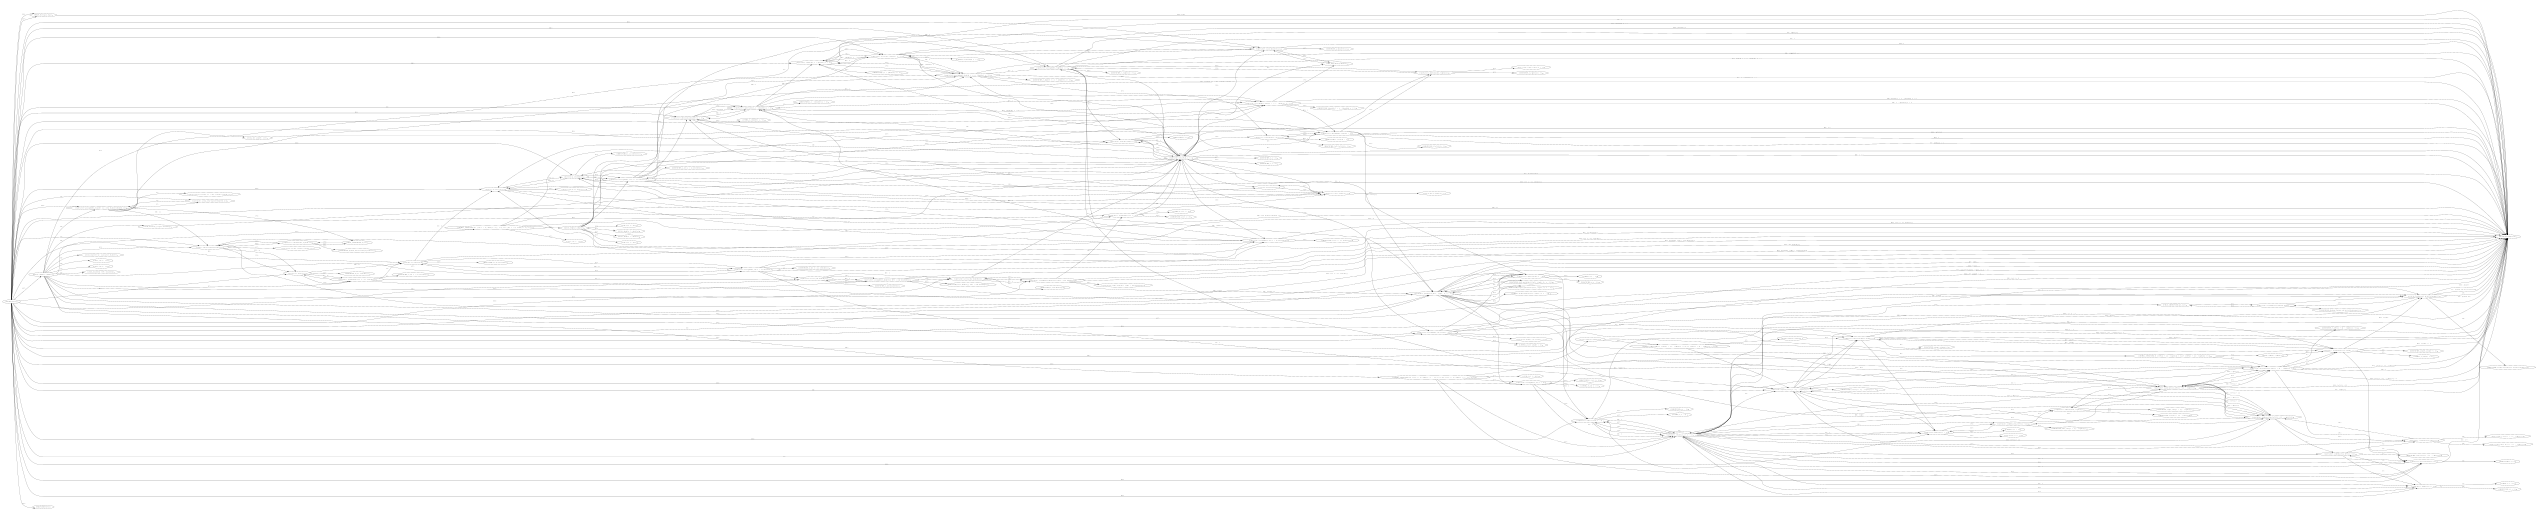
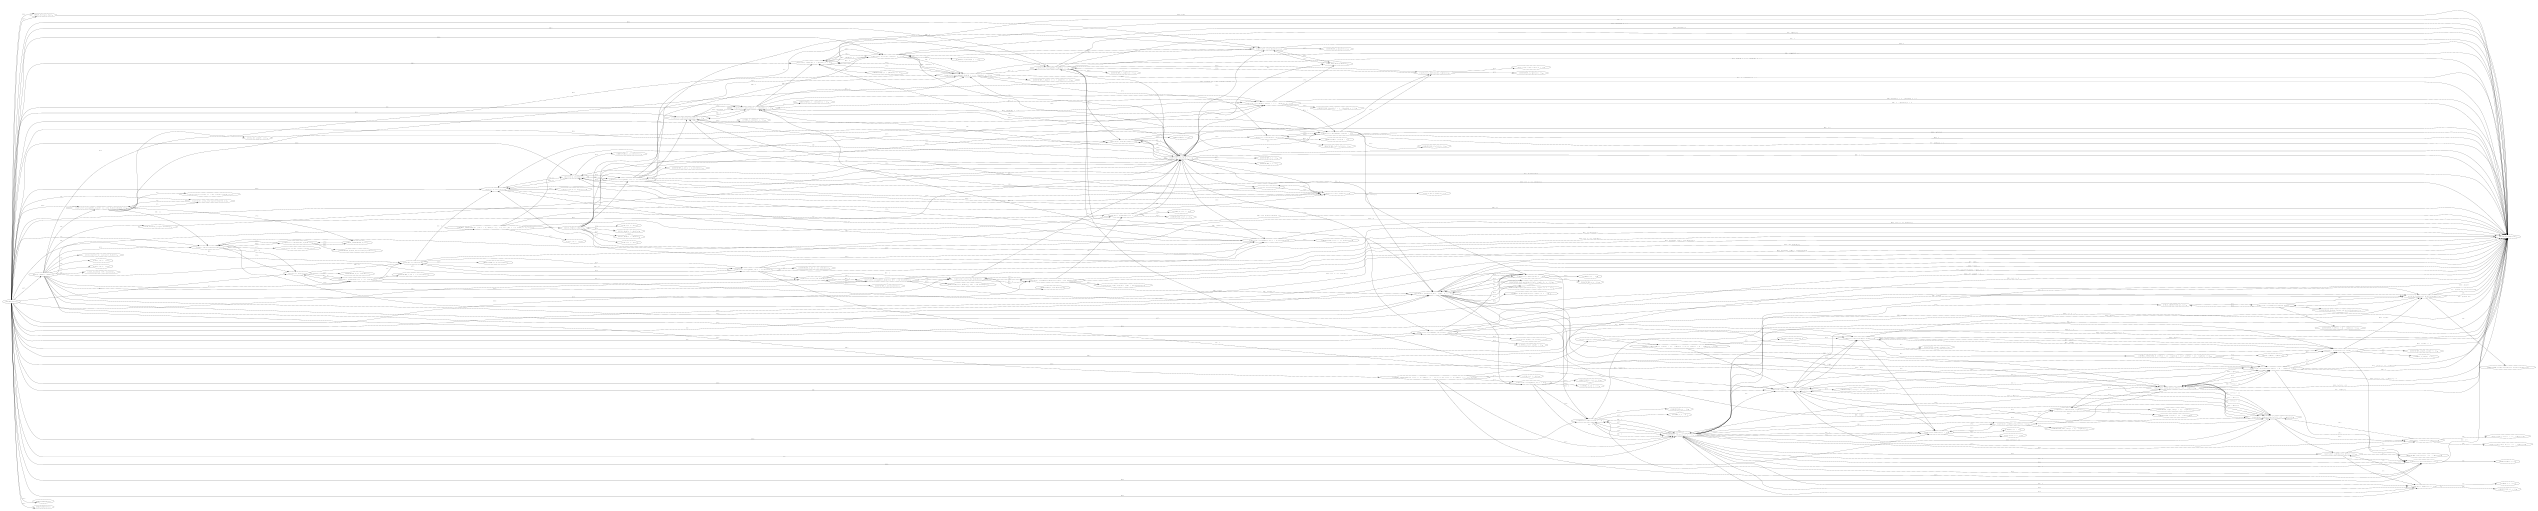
edge "(<operator>.greaterThan,left[i + 1] - right[i] > t)" -> "(IDENTIFIER,t,left[i + 1] - right[i] > t)": now "(<operator>.fieldAccess,System.out)" -> "(IDENTIFIER,t,left[i + 1] - right[i] > t)"
node "(MODIFIER,PUBLIC)": added
